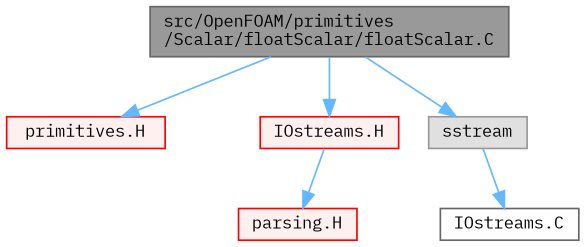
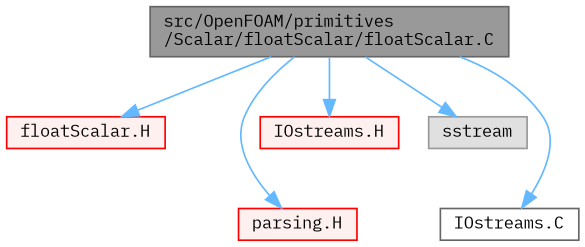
node "primitives.H": label "primitives.H" -> "floatScalar.H"
edge "IOstreams.H" -> "parsing.H": now "src/OpenFOAM/primitives /Scalar/floatScalar/floatScalar.C" -> "parsing.H"
edge "sstream" -> "IOstreams.C": now "src/OpenFOAM/primitives /Scalar/floatScalar/floatScalar.C" -> "IOstreams.C"
